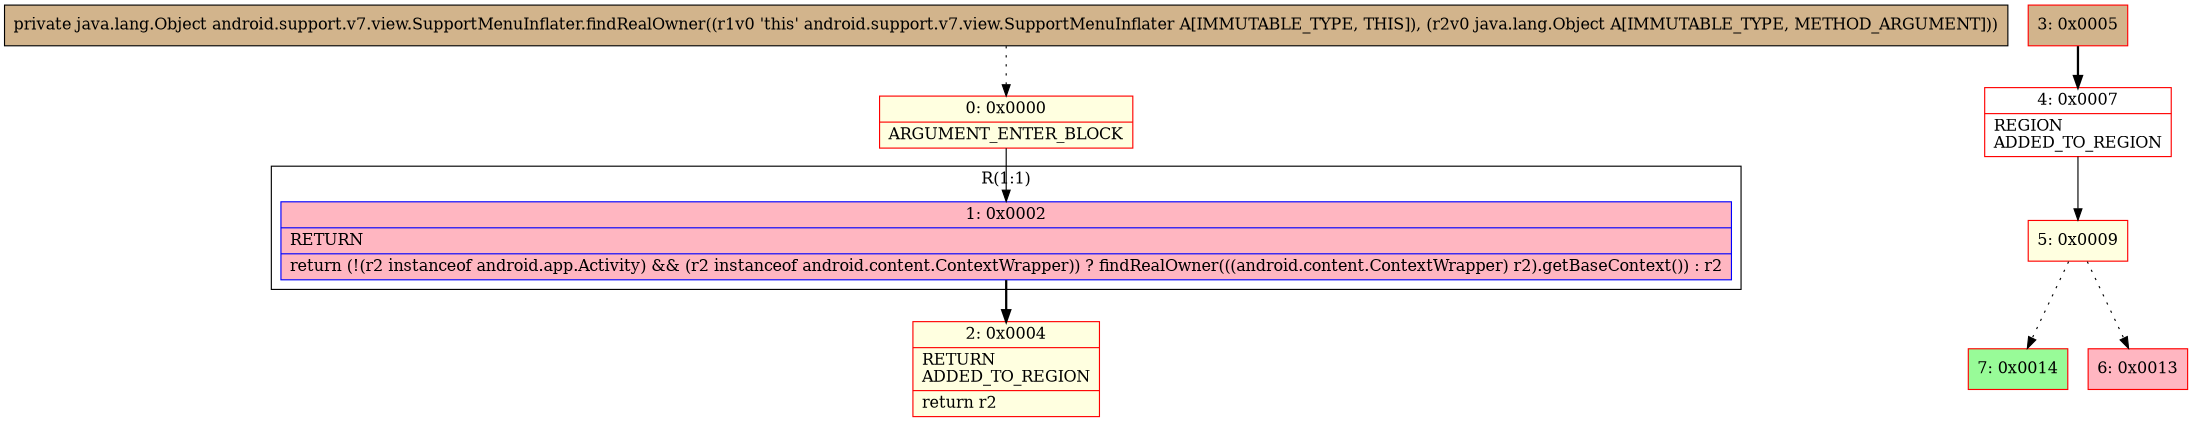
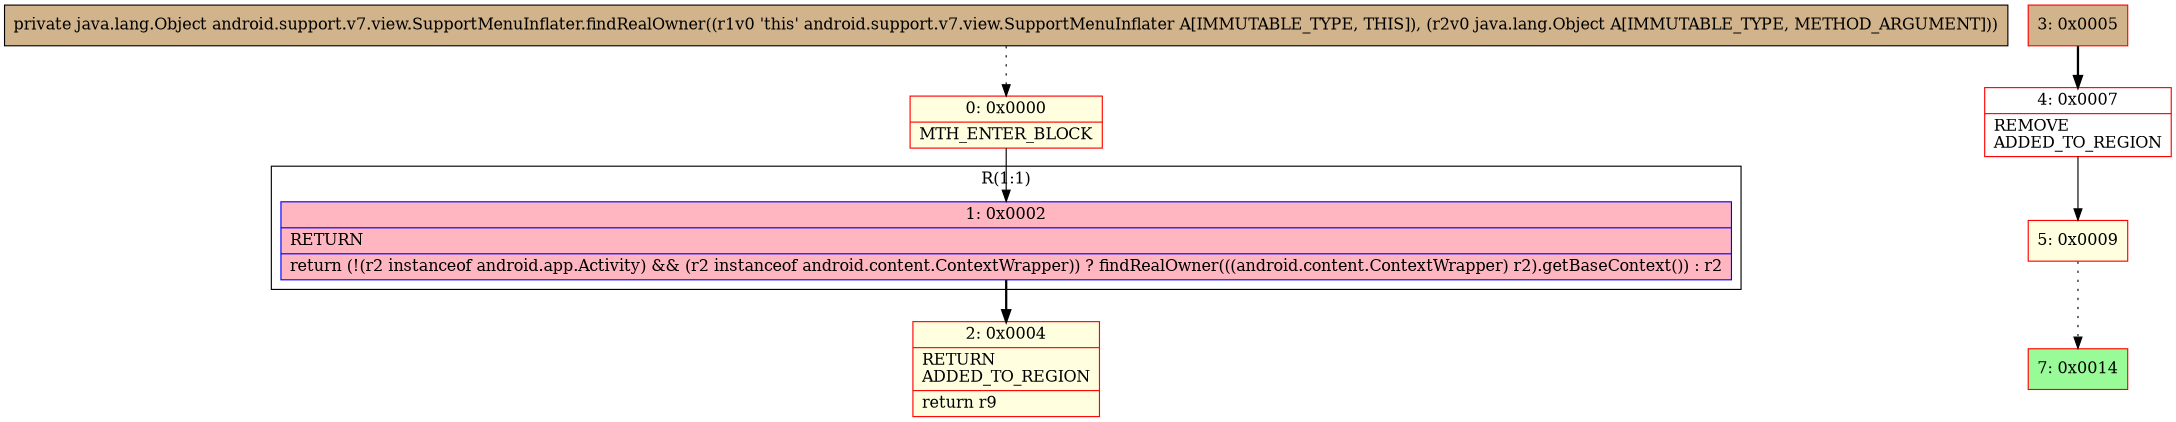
node "4: 0x0007": text "REGION" -> "REMOVE"
node "0: 0x0000": text "ARGUMENT_ENTER_BLOCK" -> "MTH_ENTER_BLOCK"
node "6: 0x0013": removed
node "2: 0x0004": text "return r2" -> "return r9"
